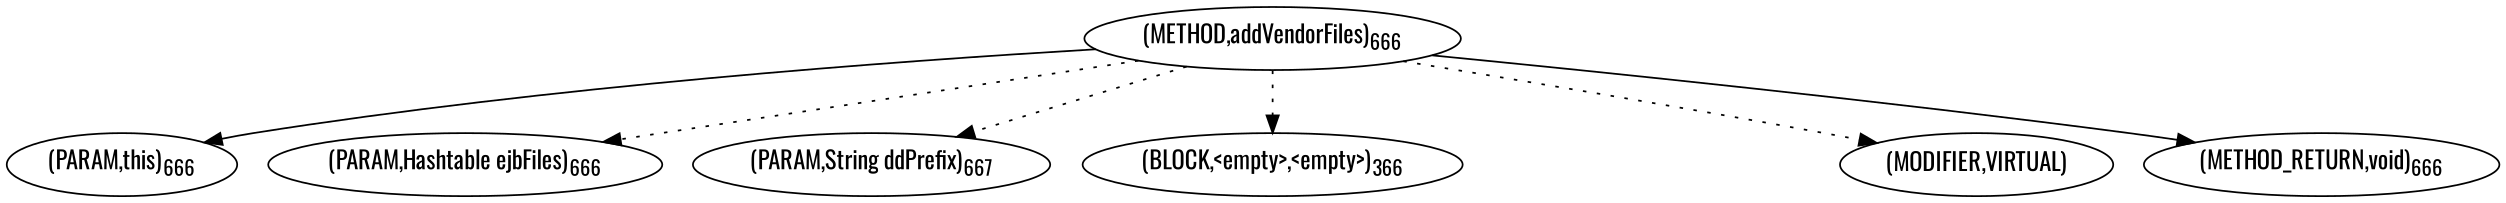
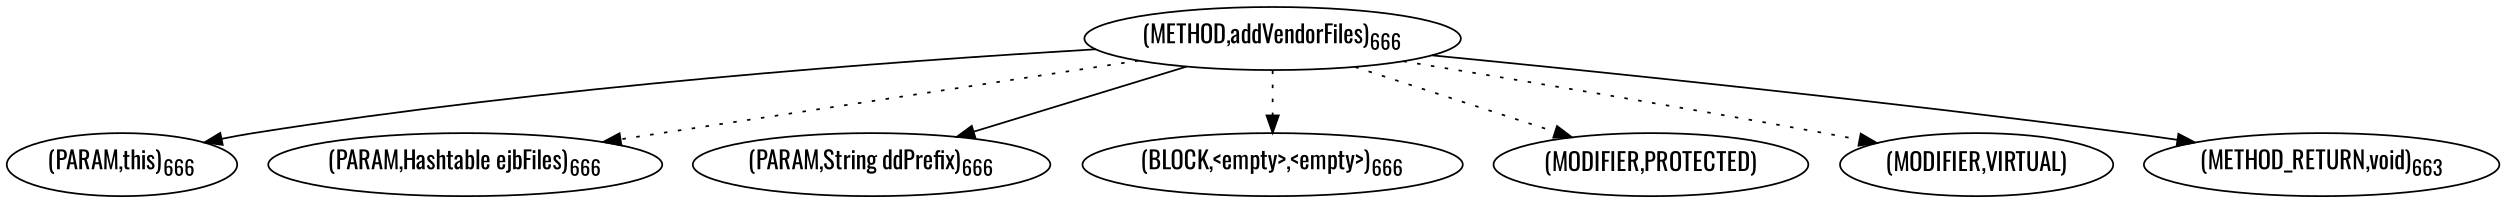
edge "(METHOD,addVendorFiles)" -> "(PARAM,String ddPrefix)": style dotted -> solid
node "(PARAM,String ddPrefix)": text "667" -> "666"
node "(BLOCK,<empty>,<empty>)": text "366" -> "666"
node "(METHOD_RETURN,void)": text "666" -> "663"
node "(MODIFIER,PROTECTED)": added
